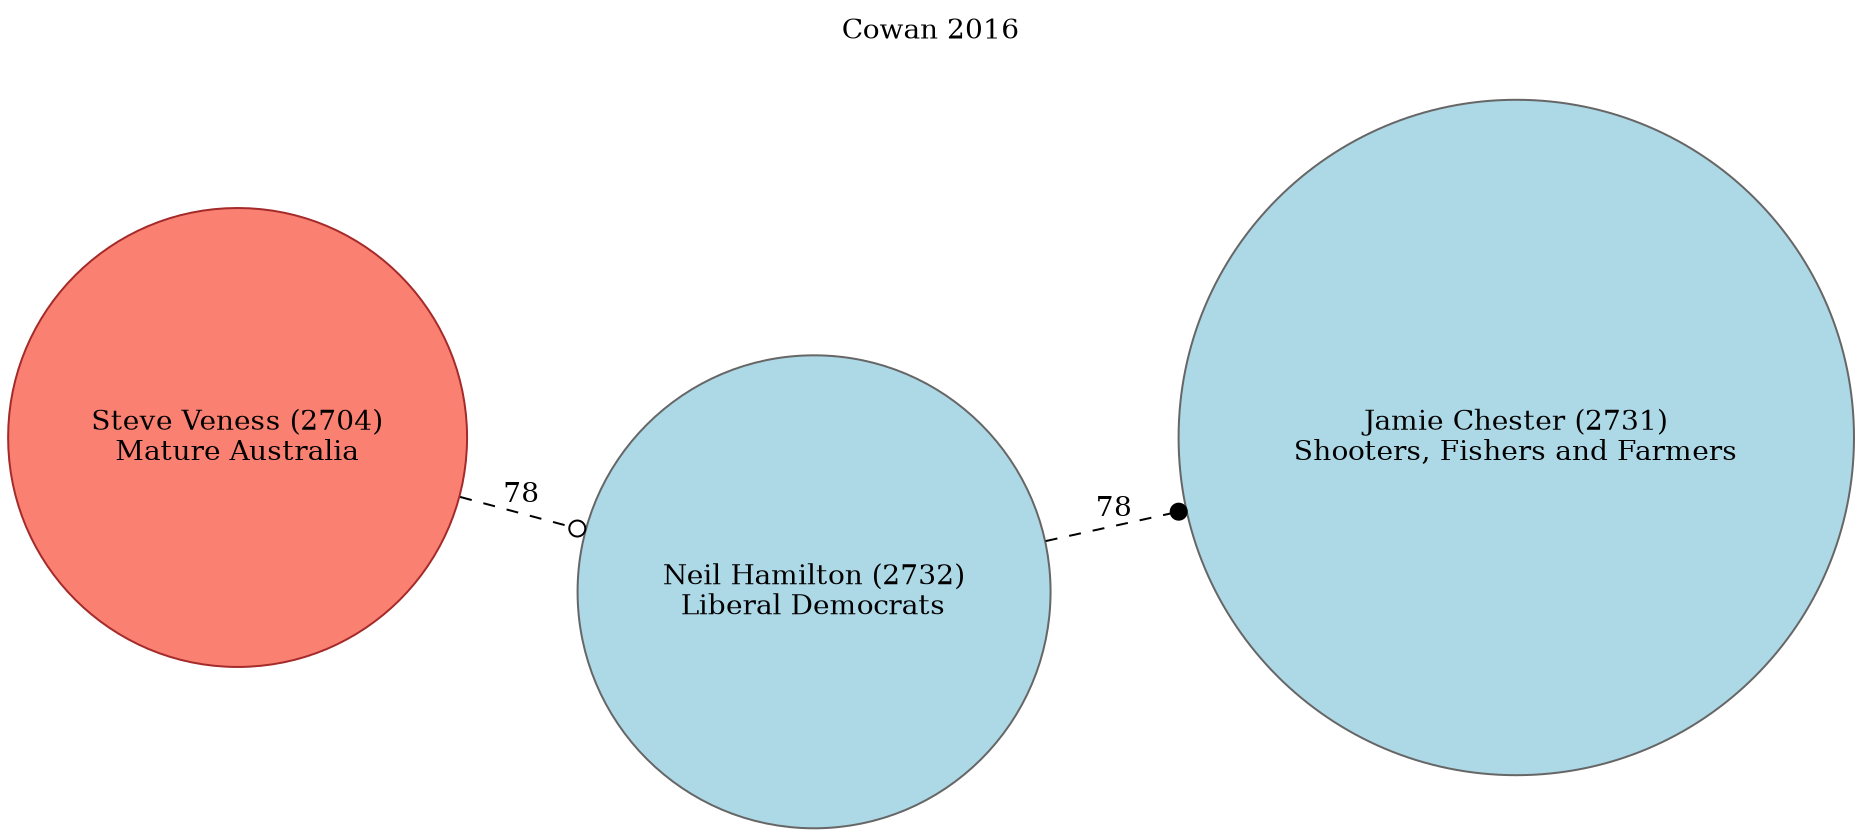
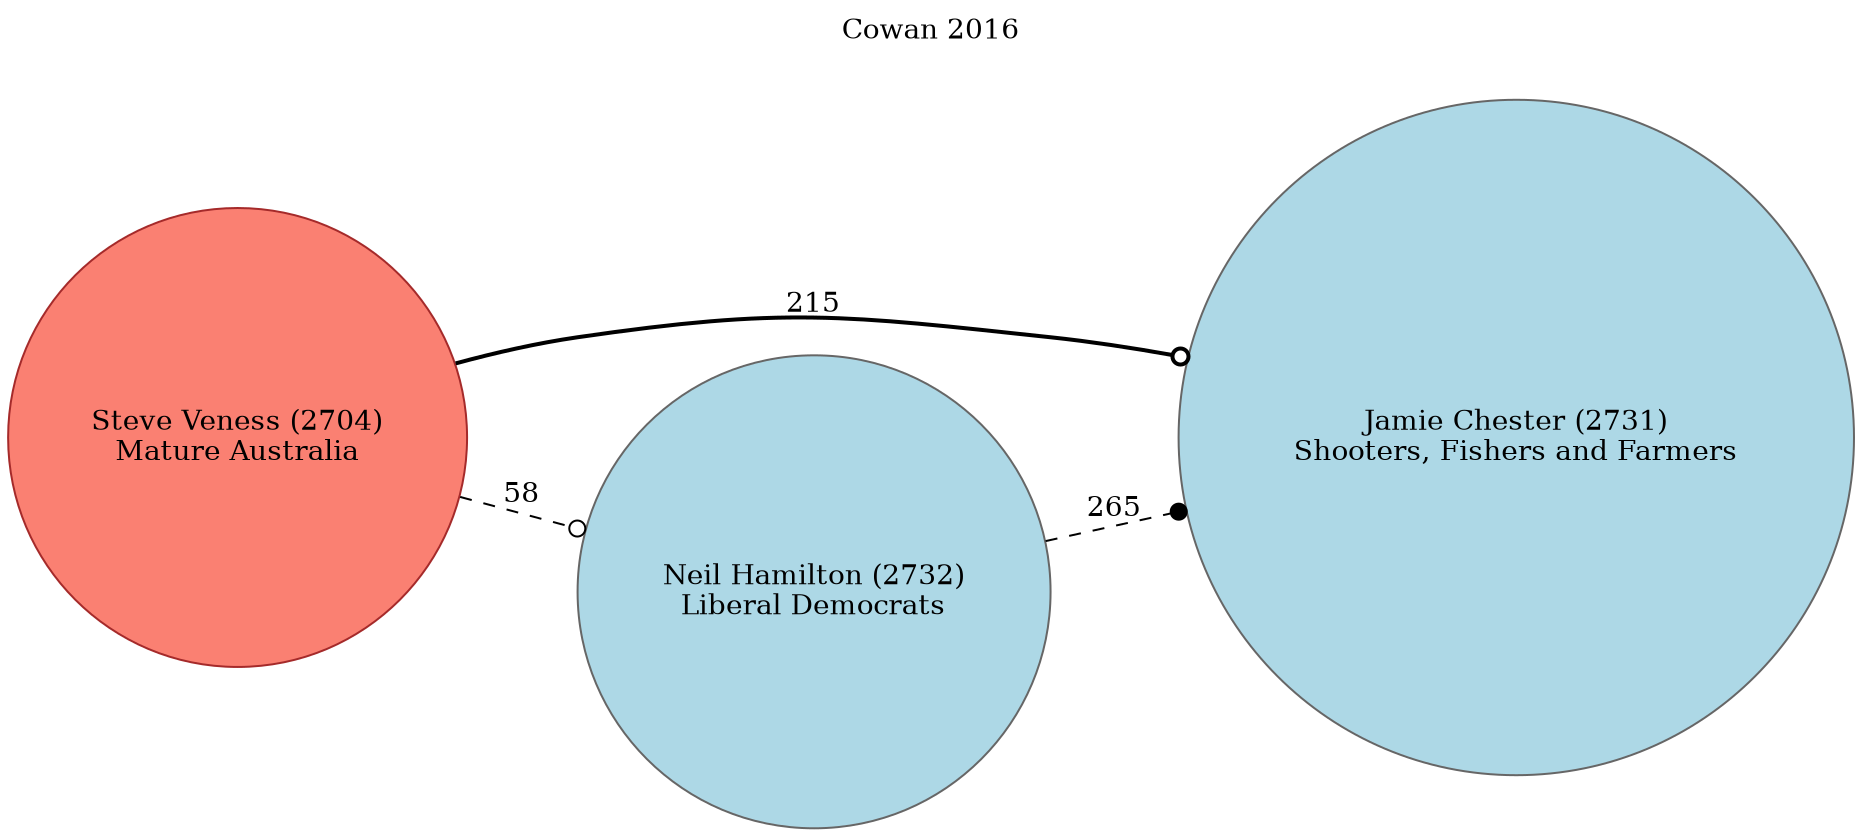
edge "Steve Veness (2704) Mature Australia" -> "Jamie Chester (2731) Shooters, Fishers and Farmers": added, label "215"
edge "Steve Veness (2704) Mature Australia" -> "Neil Hamilton (2732) Liberal Democrats": label "78" -> "58"
edge "Neil Hamilton (2732) Liberal Democrats" -> "Jamie Chester (2731) Shooters, Fishers and Farmers": label "78" -> "265"
